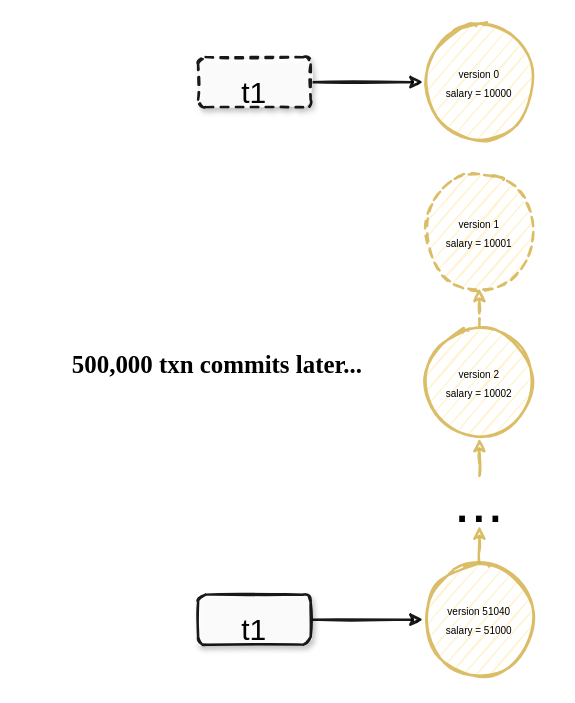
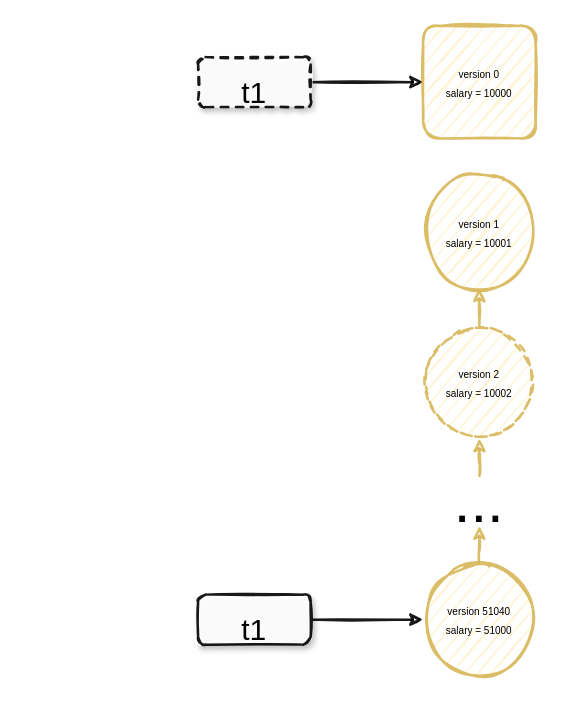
node "version 0 salary = 10000": shape ellipse -> rounded rectangle
node "version 1 salary = 10001": style dashed -> solid
edge "version 2 salary = 10002" -> "version 1 salary = 10001": style dashed -> solid
node "500,000 txn commits later...": removed
node "version 2 salary = 10002": style solid -> dashed
